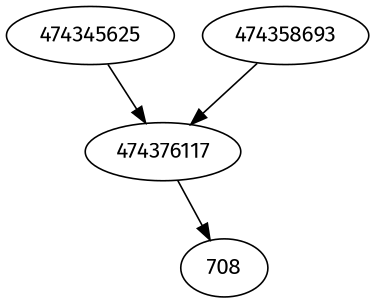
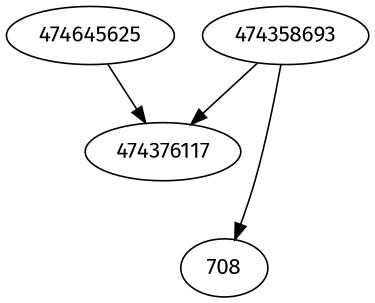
node "474345625": label "474345625" -> "474645625"
edge "474376117" -> "708": now "474358693" -> "708"
